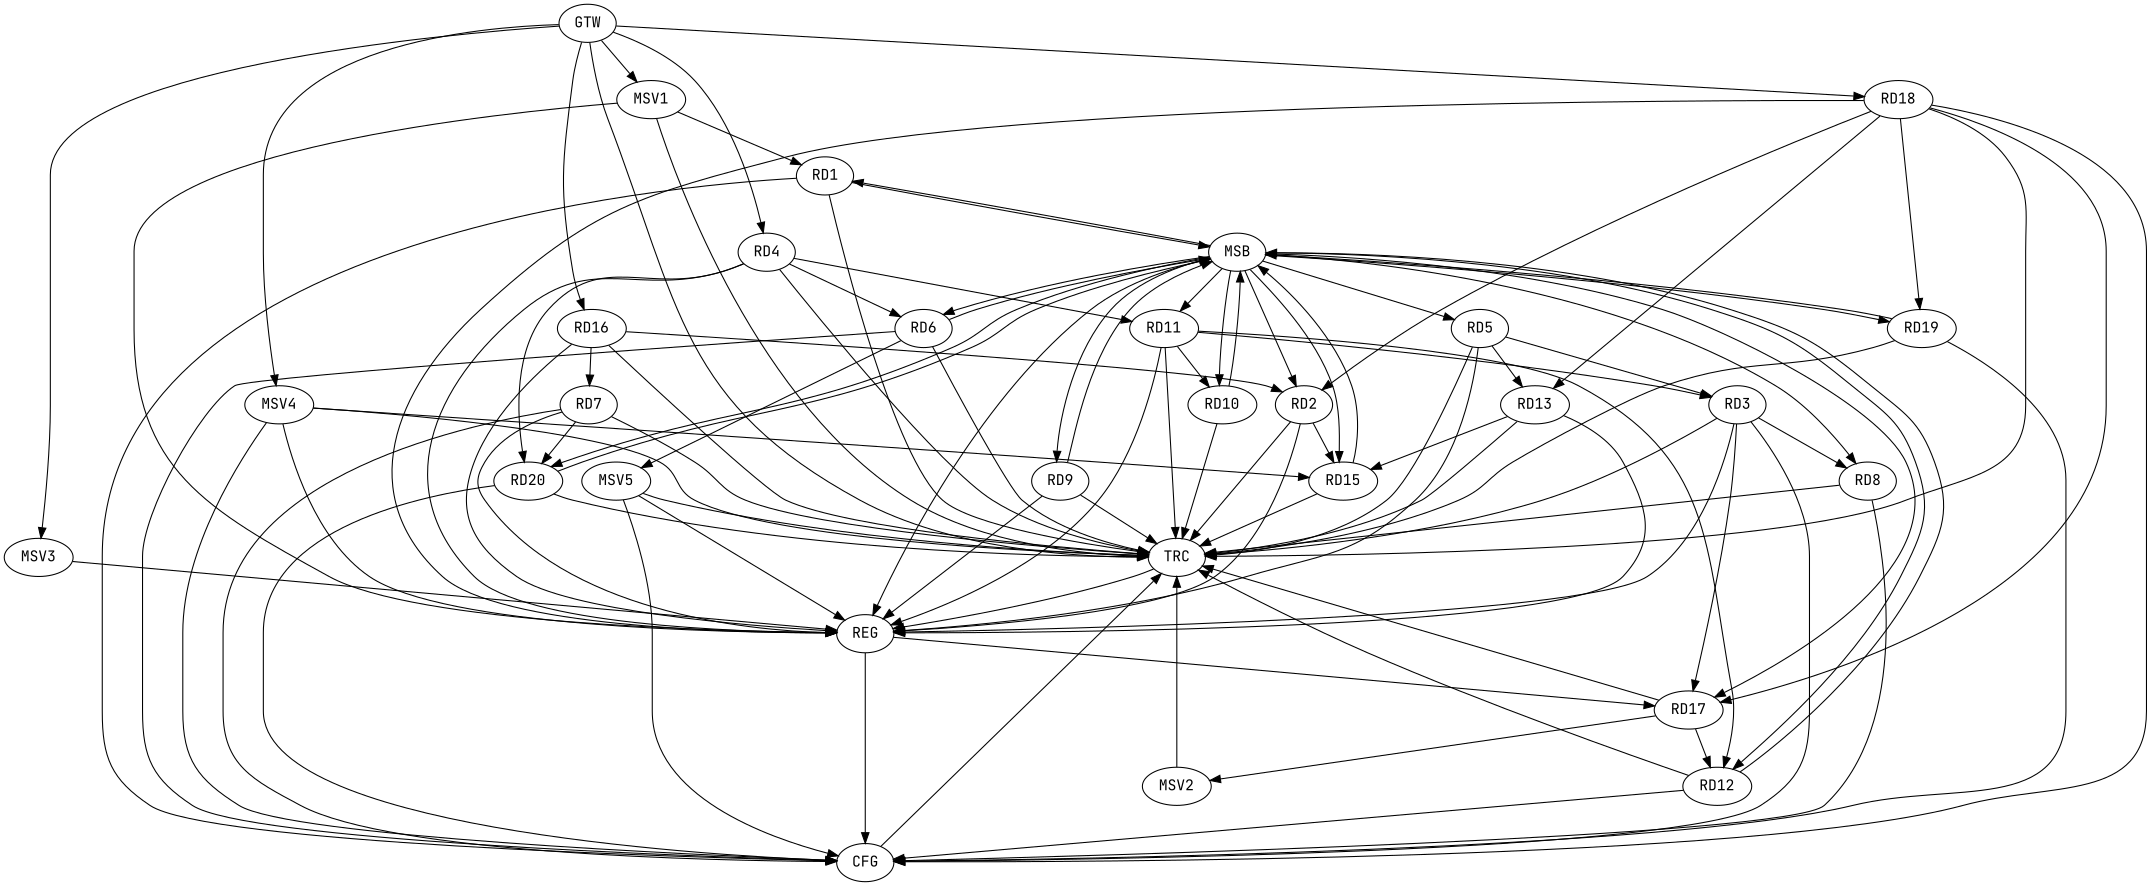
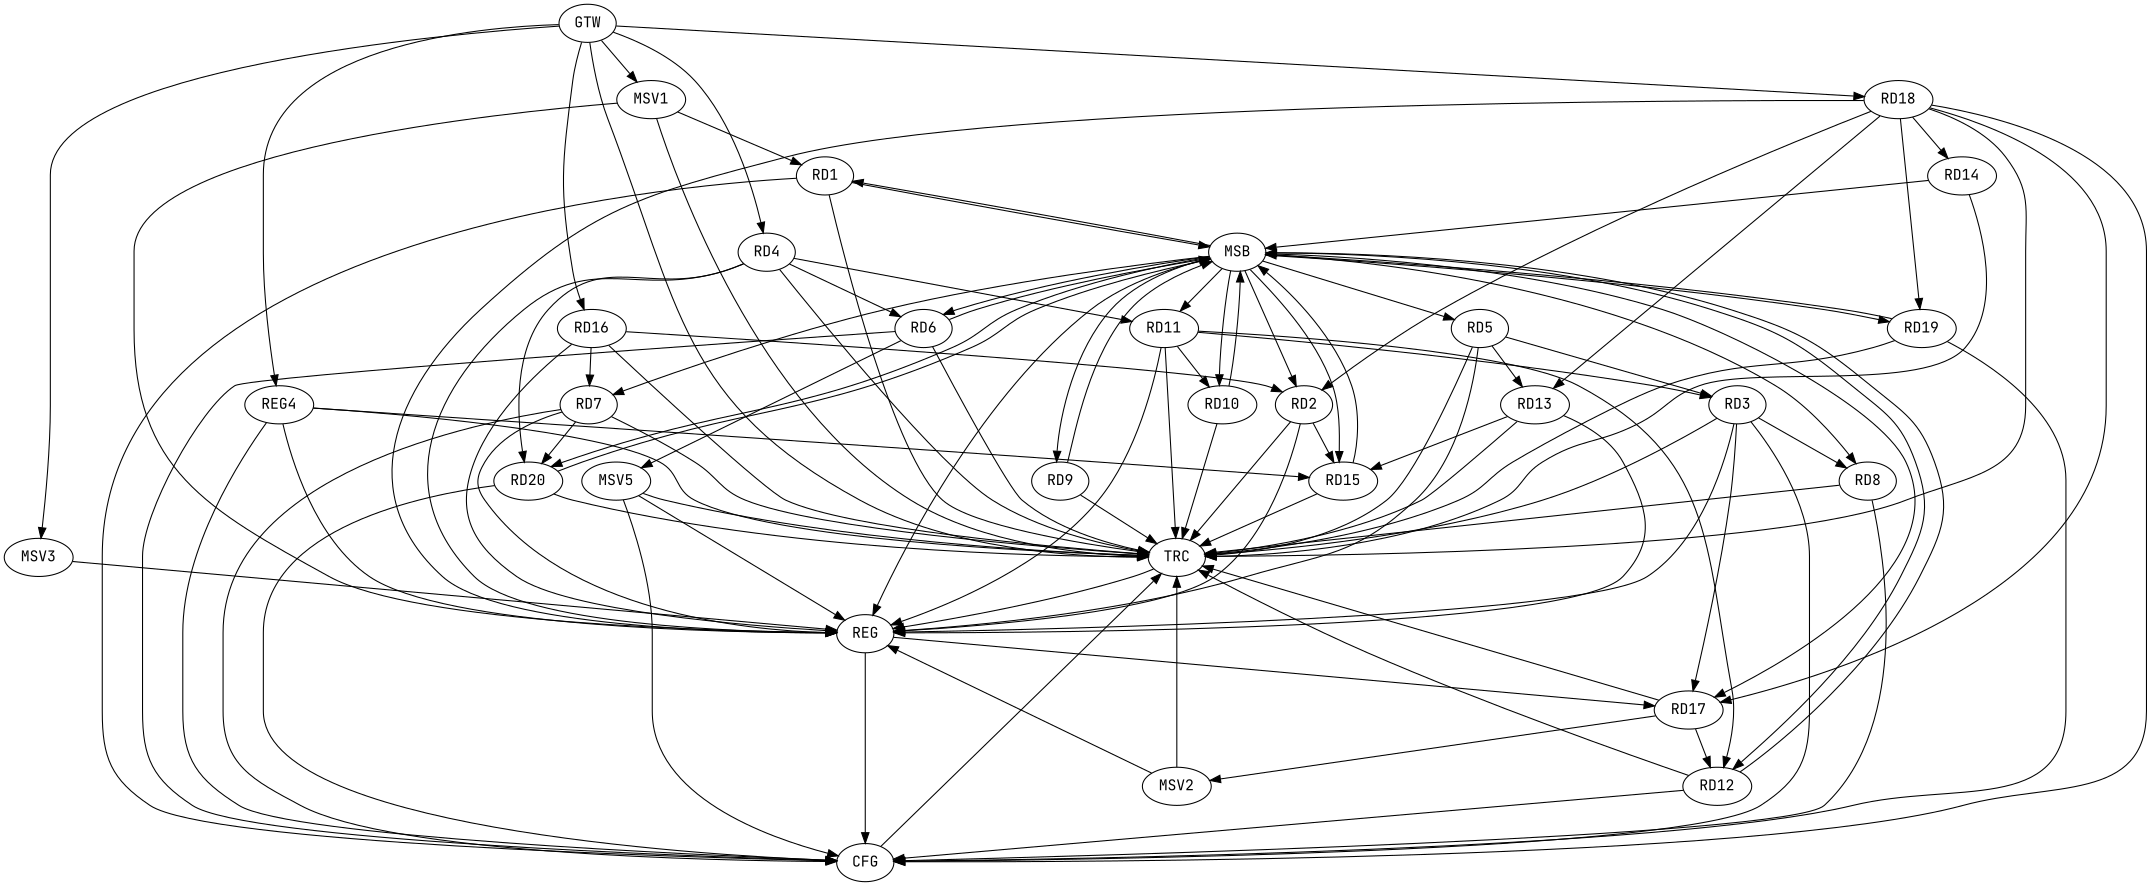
node "RD14": added
edge "MSB" -> "RD7": added
node "MSV4": label "MSV4" -> "REG4"
edge "RD9" -> "REG": now "MSV2" -> "REG"
